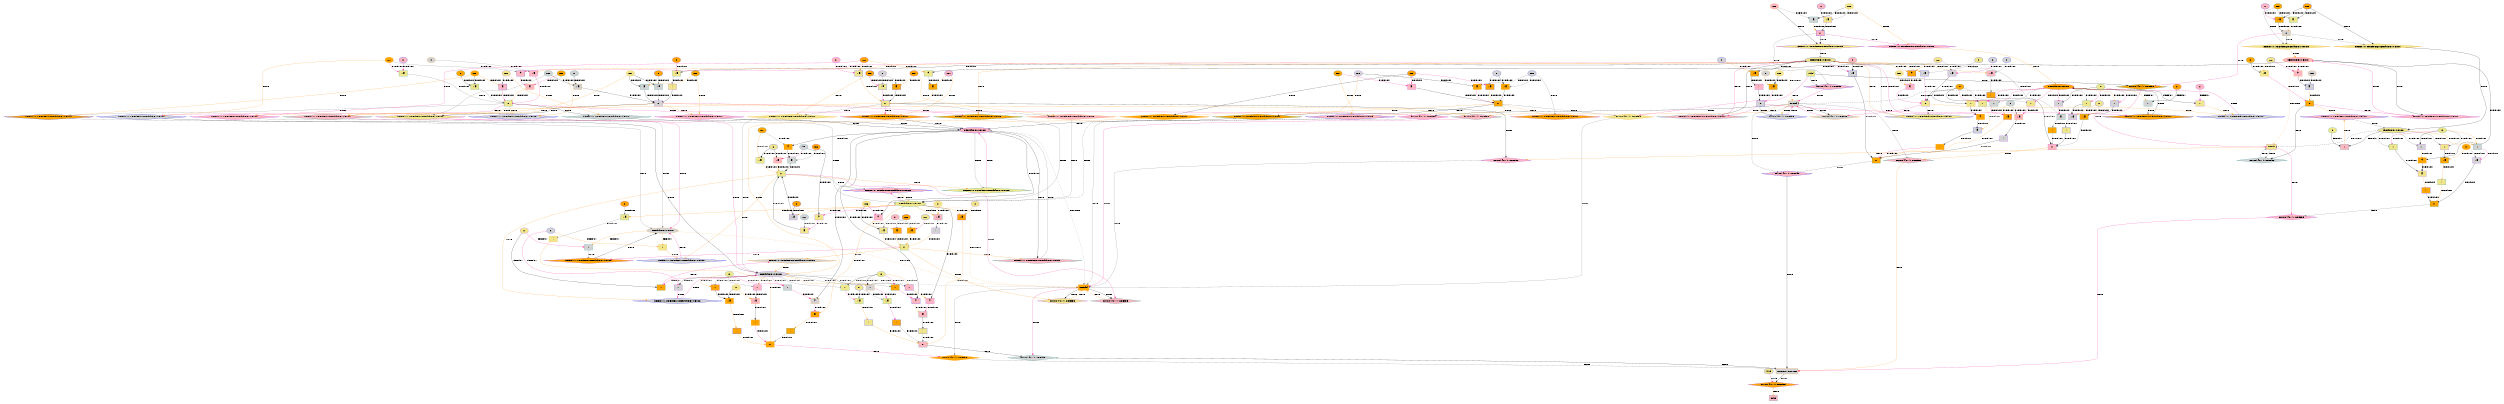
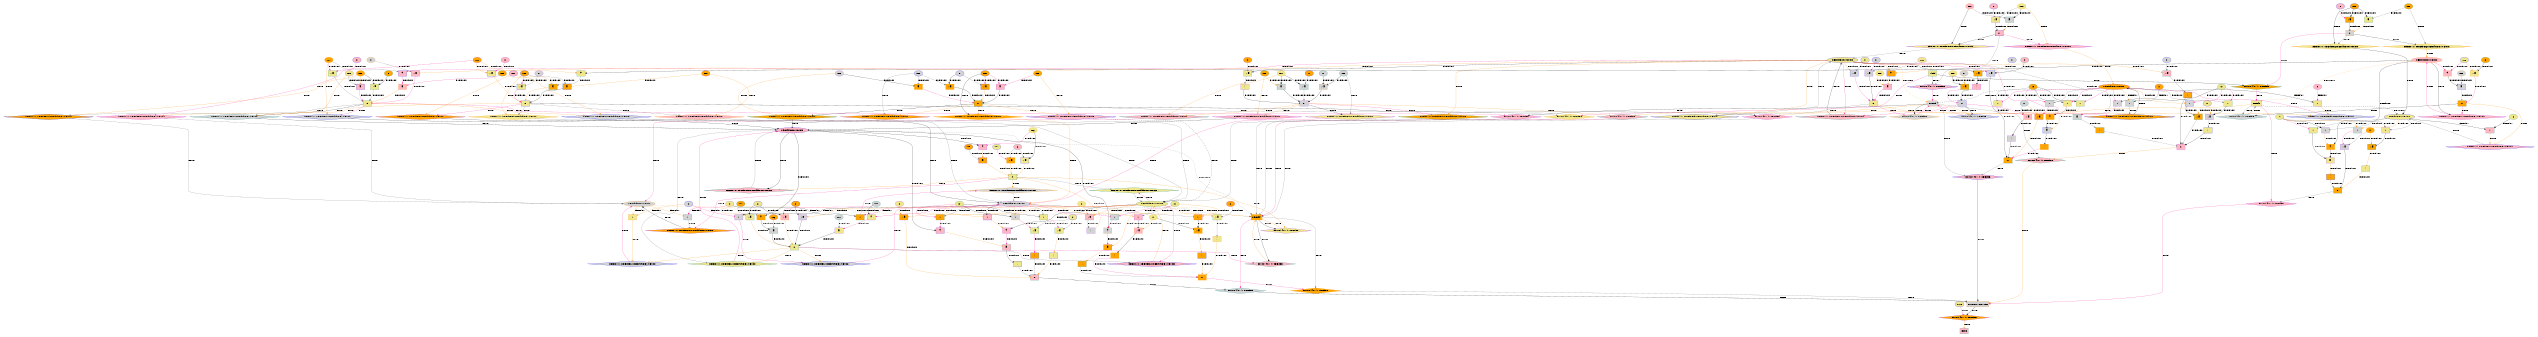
edge "REC_f__argument_0" -> "REC_f_": reversed
node "DataFowHyperEdge_3_REC_f_f_argument_3": added
